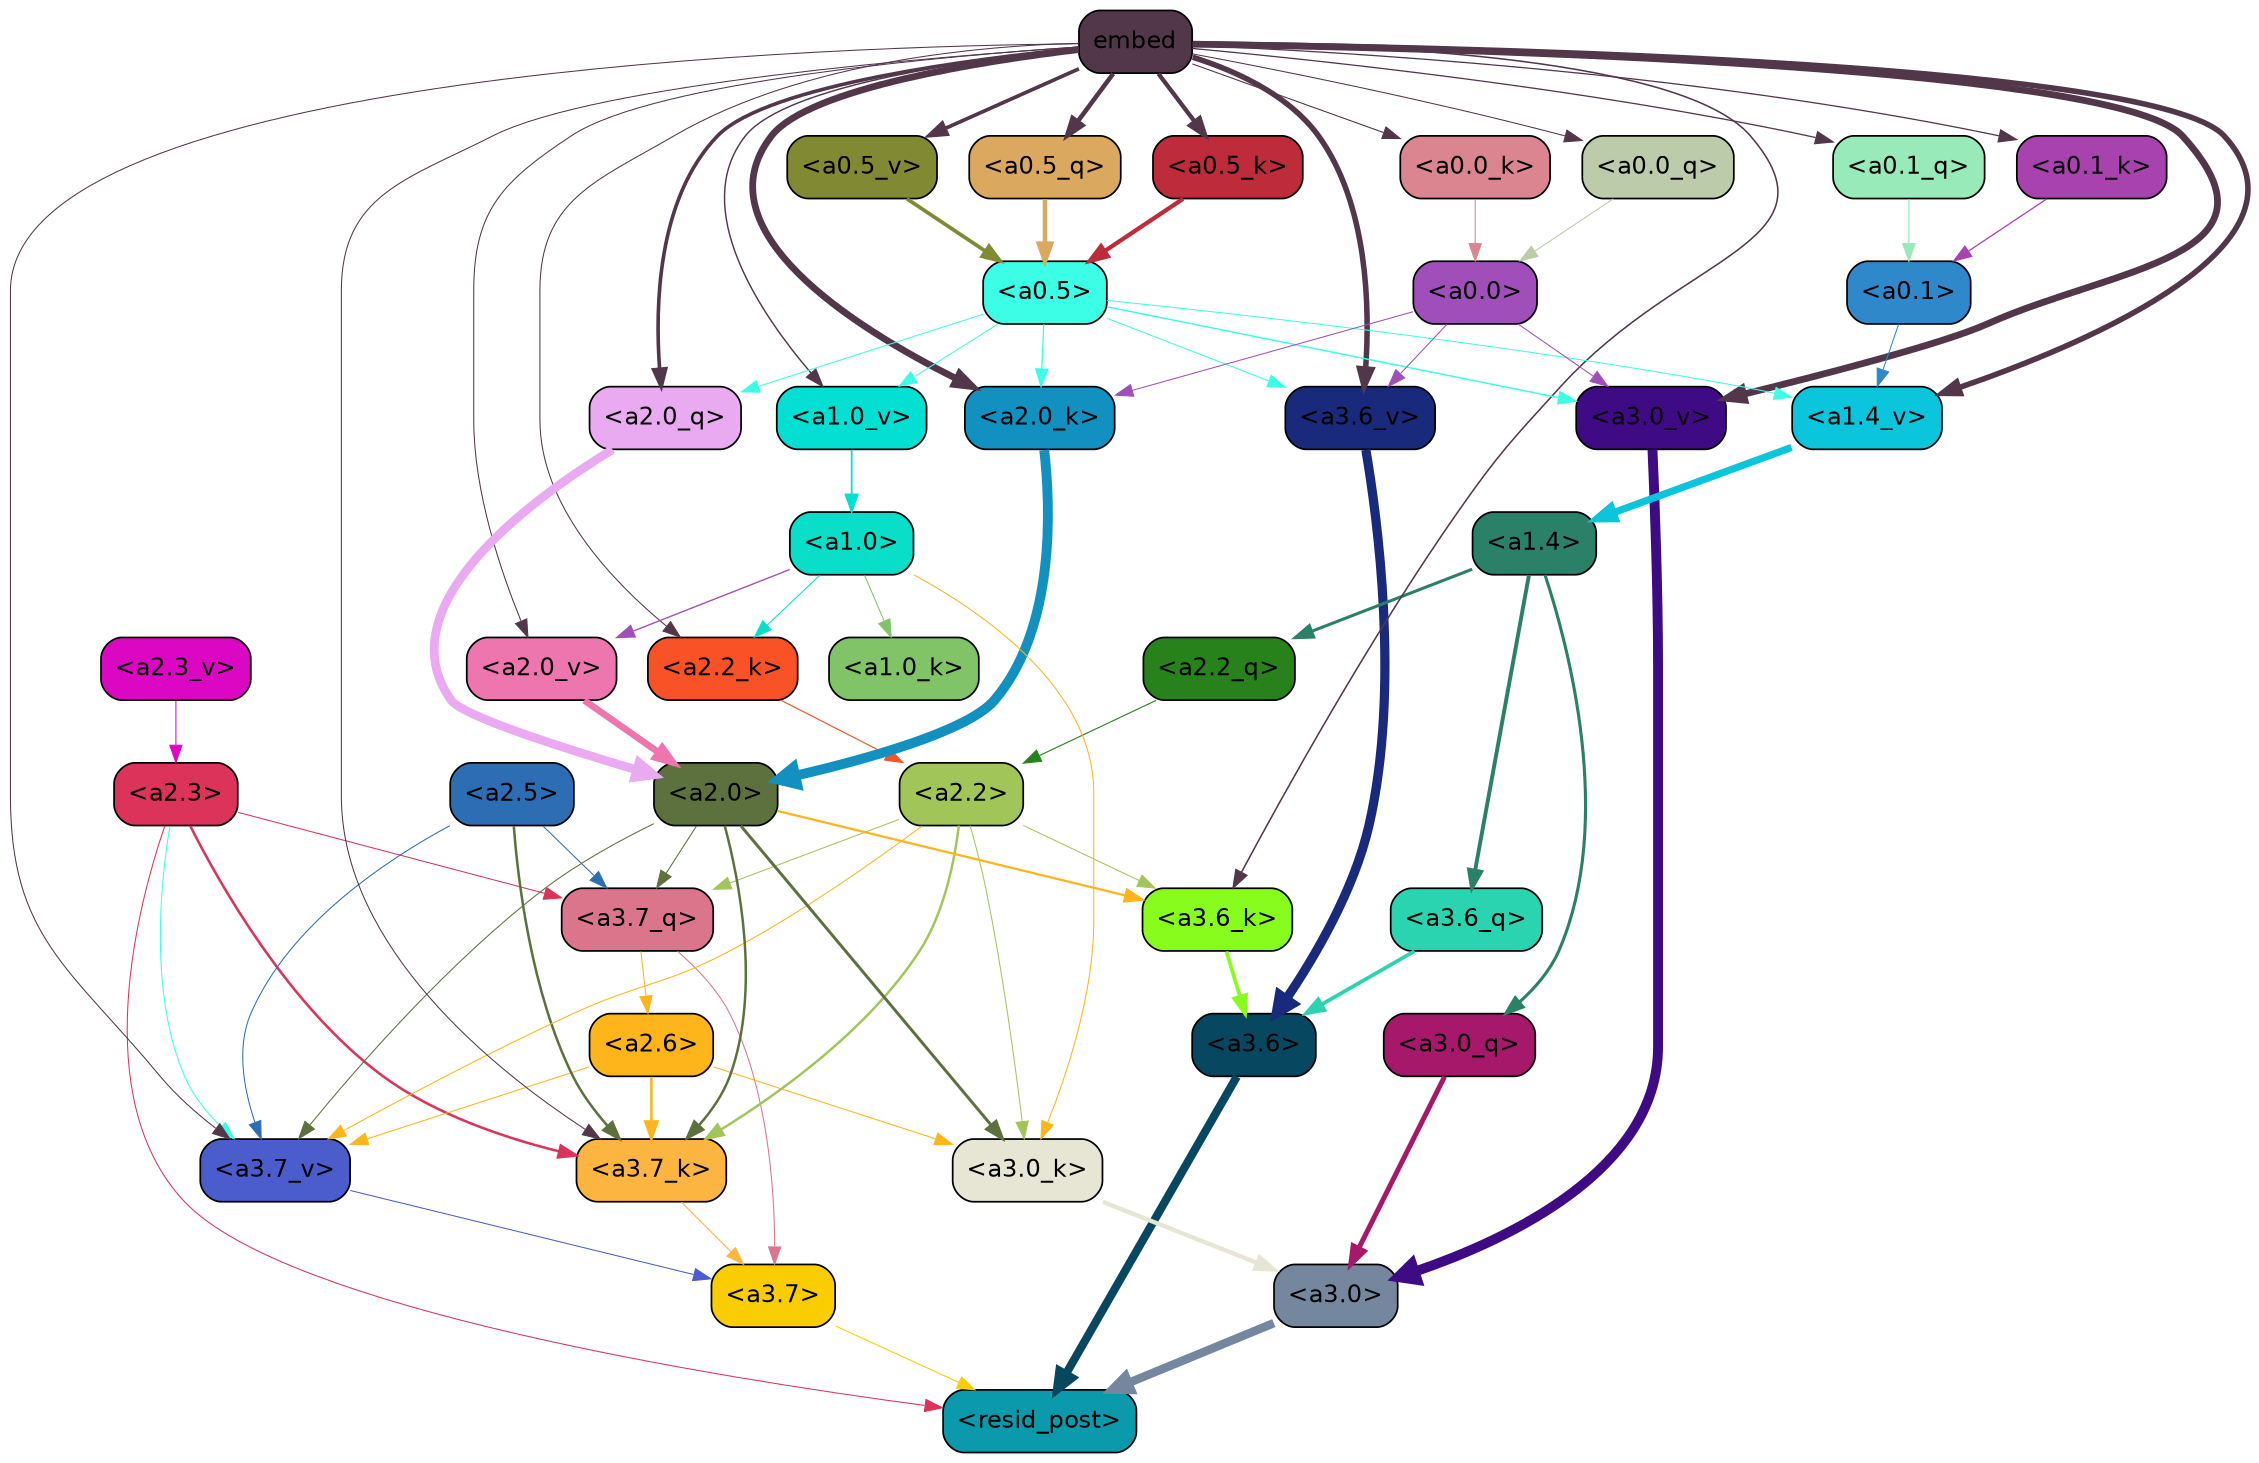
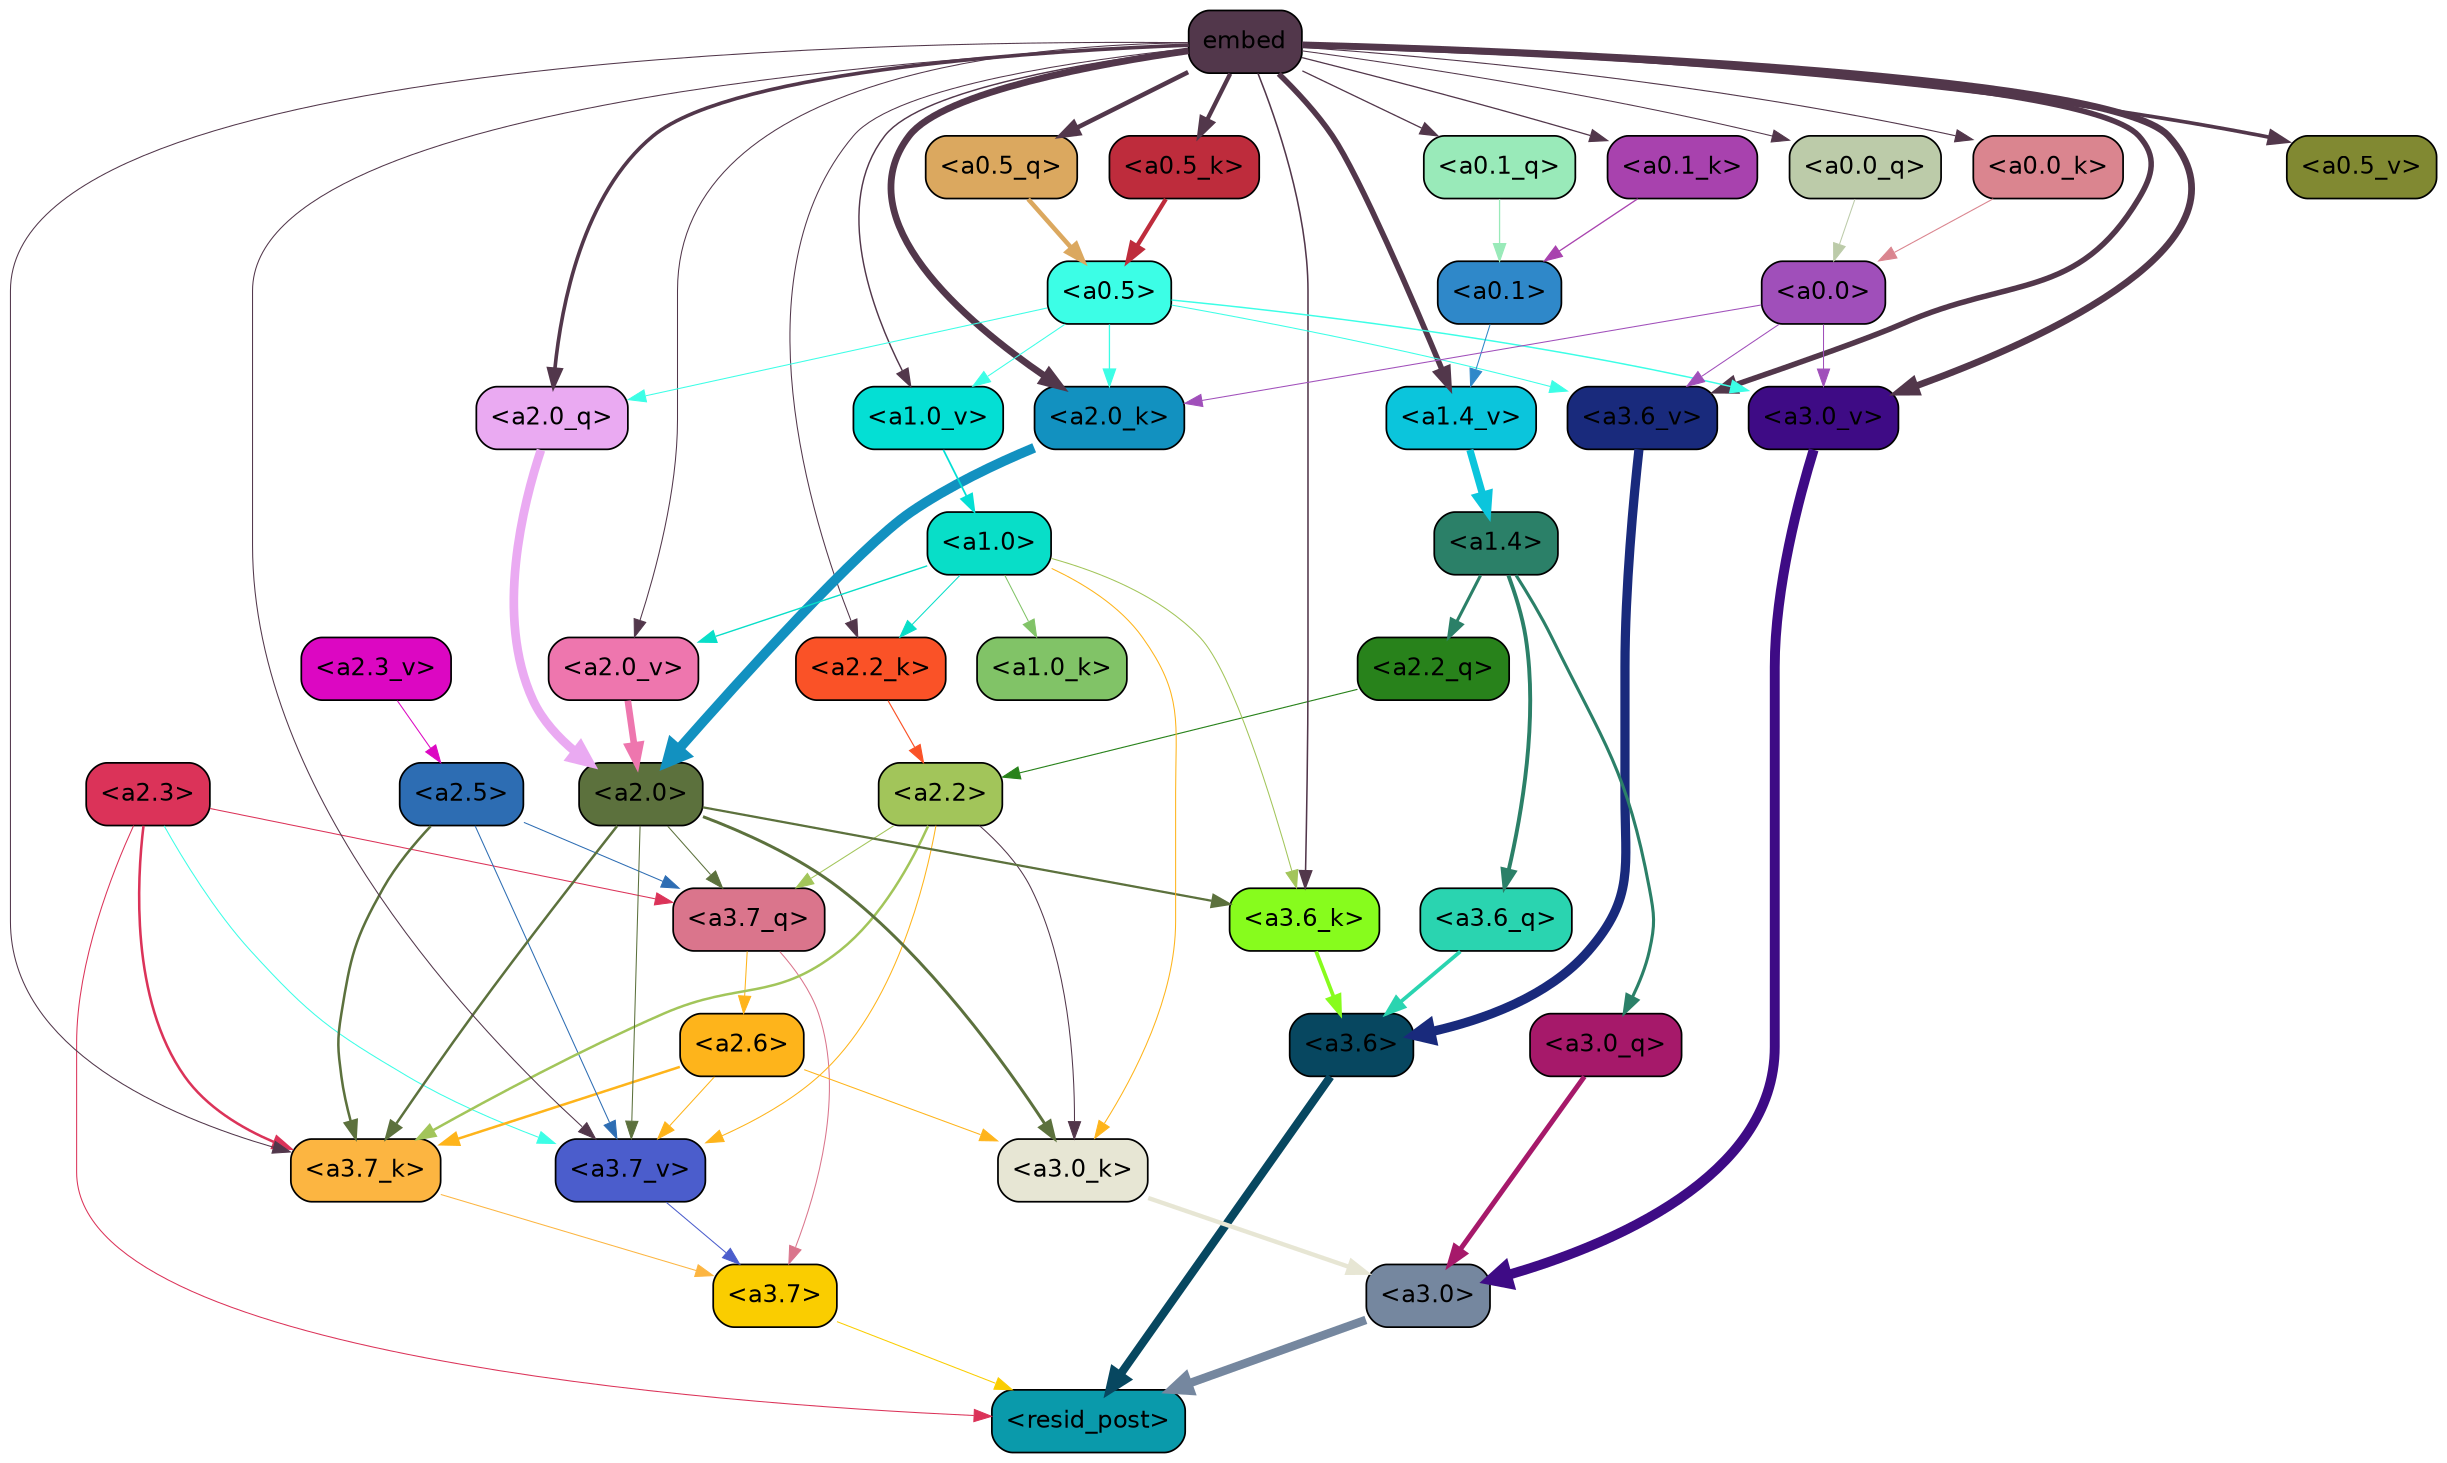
edge "<a0.5_v>" -> "<a0.5>": removed
edge "<a0.5>" -> "<a1.4_v>": removed
edge "<a1.0>" -> "<a2.0_v>": color #a04fba -> #08dec8
edge "<a2.3_v>" -> "<a2.3>": now "<a2.3_v>" -> "<a2.5>"
edge "<a2.0>" -> "<a3.6_k>": color #feb41b -> #5c713d
edge "<a2.2>" -> "<a3.6_k>": now "<a1.0>" -> "<a3.6_k>"
edge "<a2.2>" -> "<a3.0_k>": color #a2c55a -> #52374b
